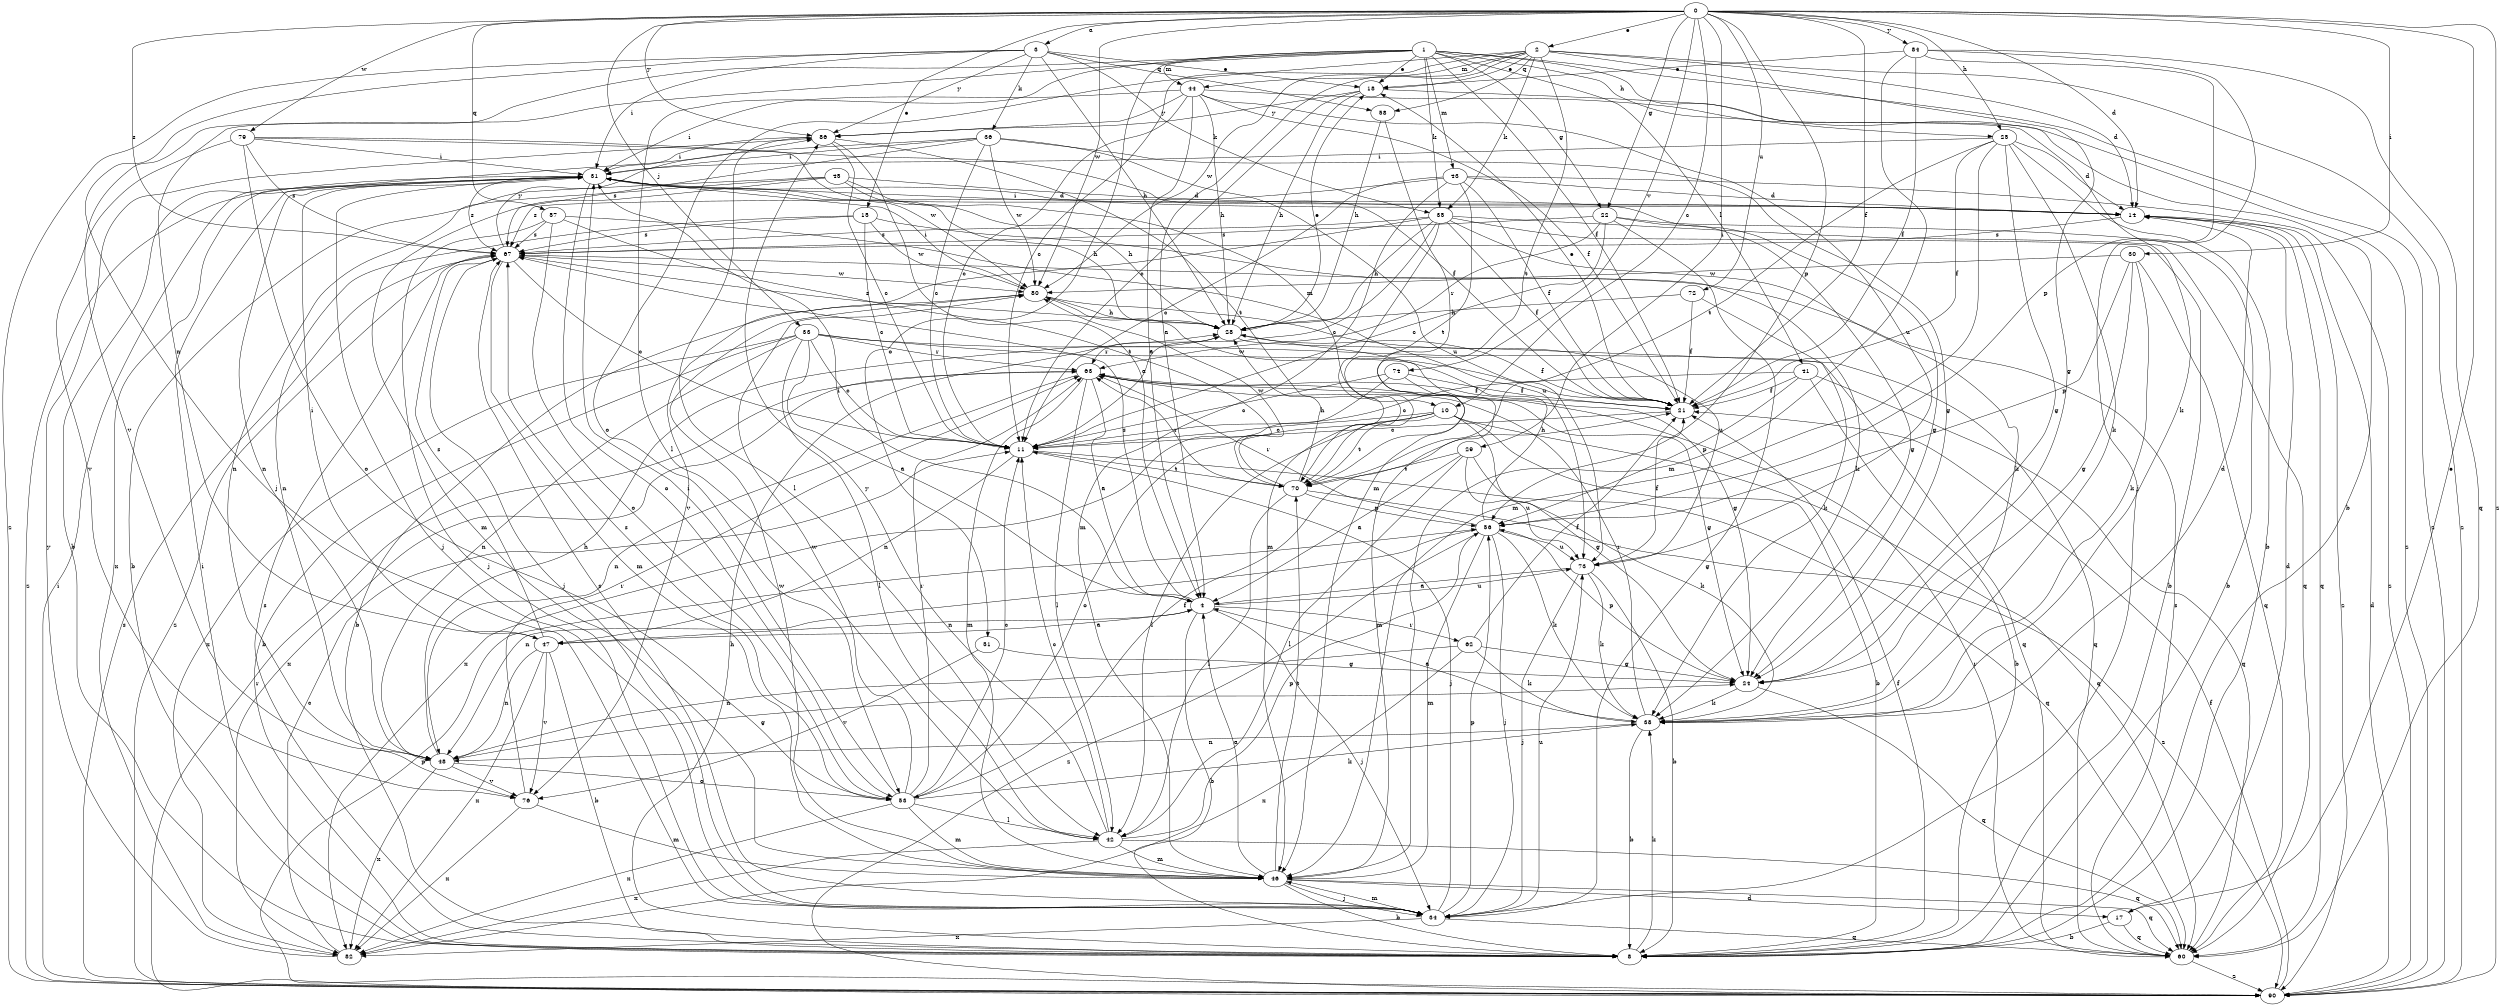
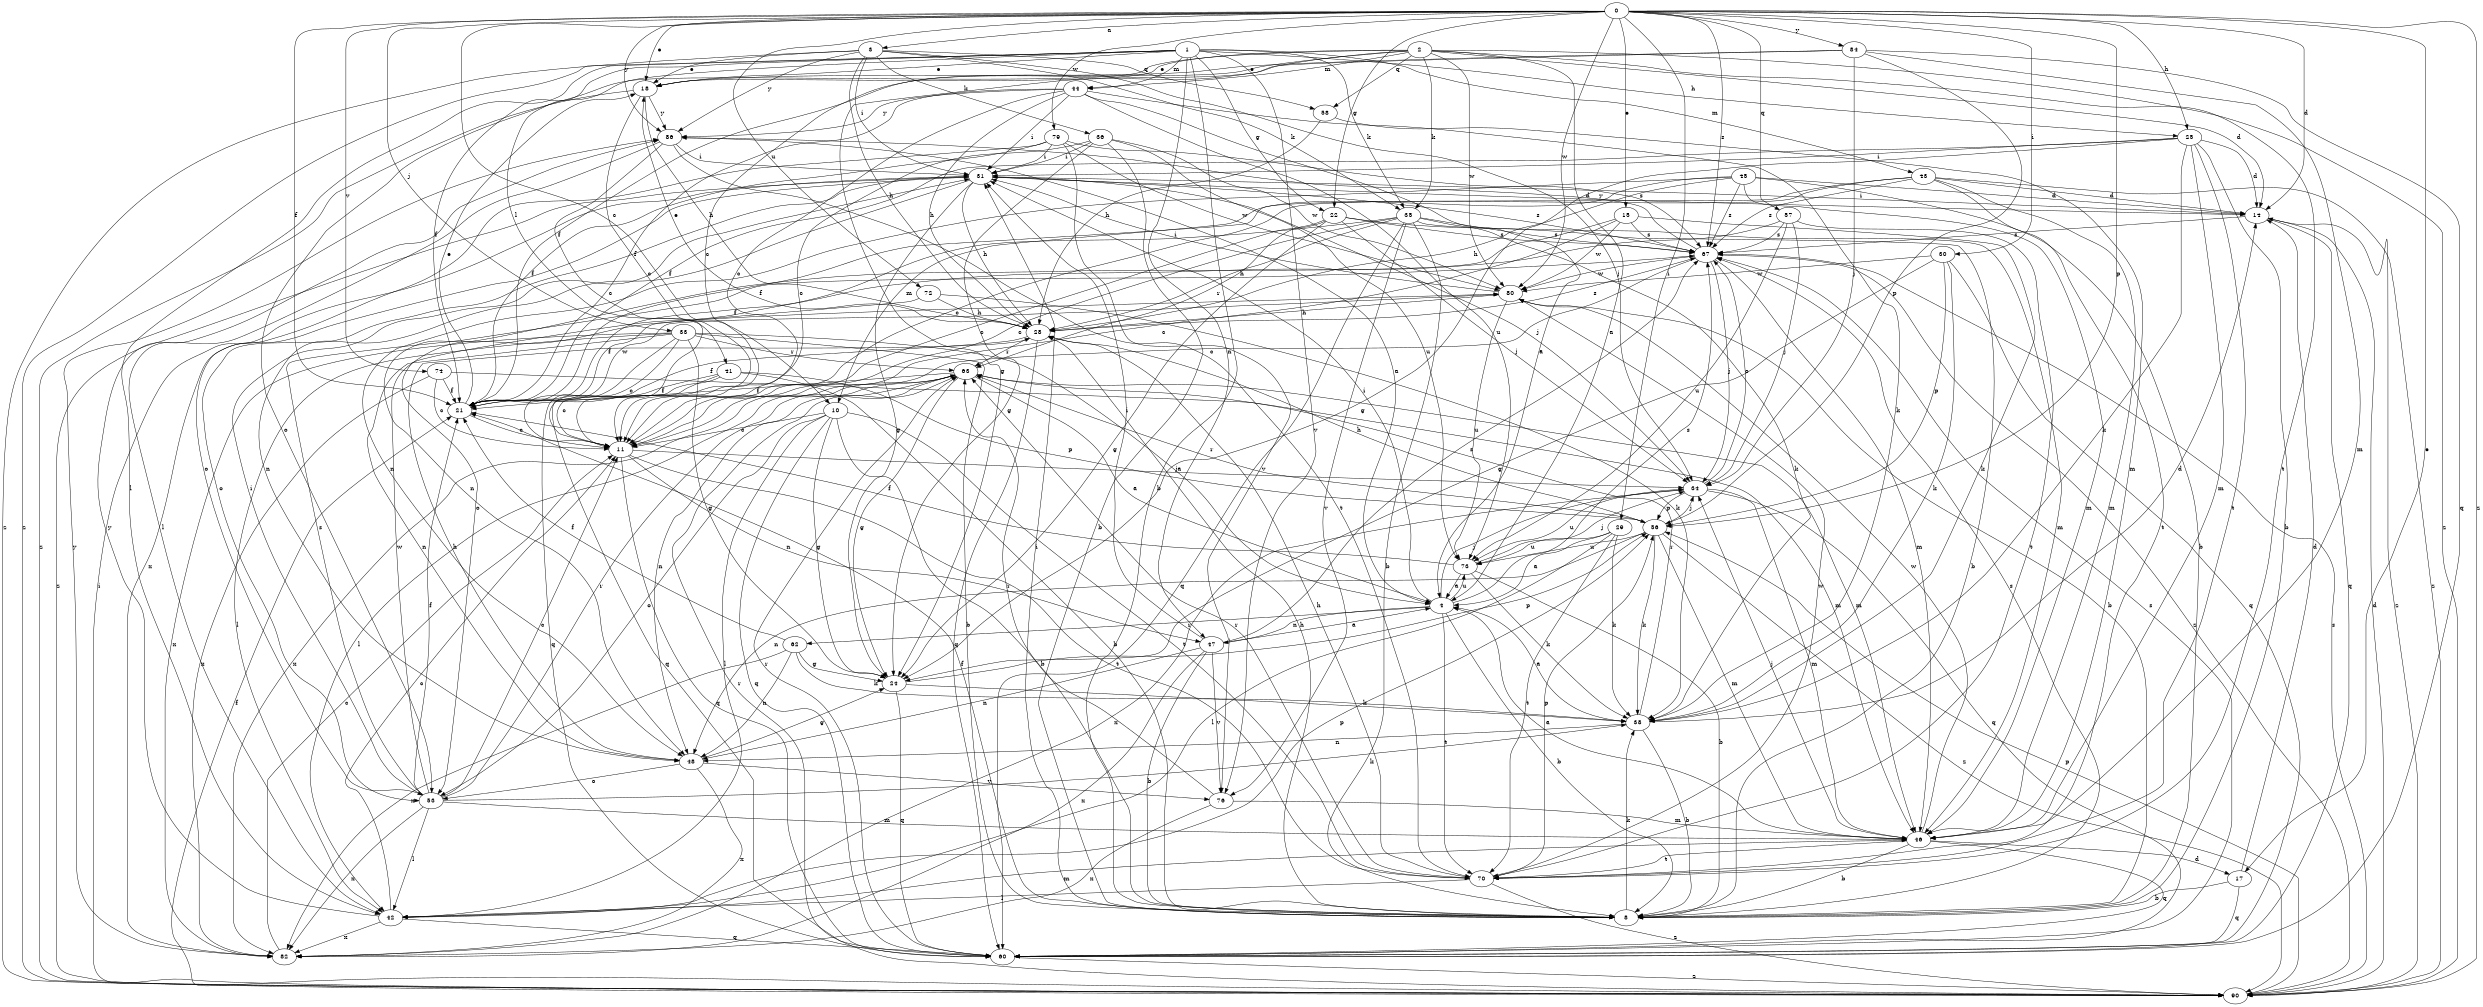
edge "0" -> "2": now "0" -> "18"
edge "36" -> "67": now "45" -> "67"
edge "34" -> "11": reversed
edge "22" -> "34": label "g" -> "j"
edge "34" -> "67": label "s" -> "o"
node "51": removed
edge "4" -> "70": added, label "t"
